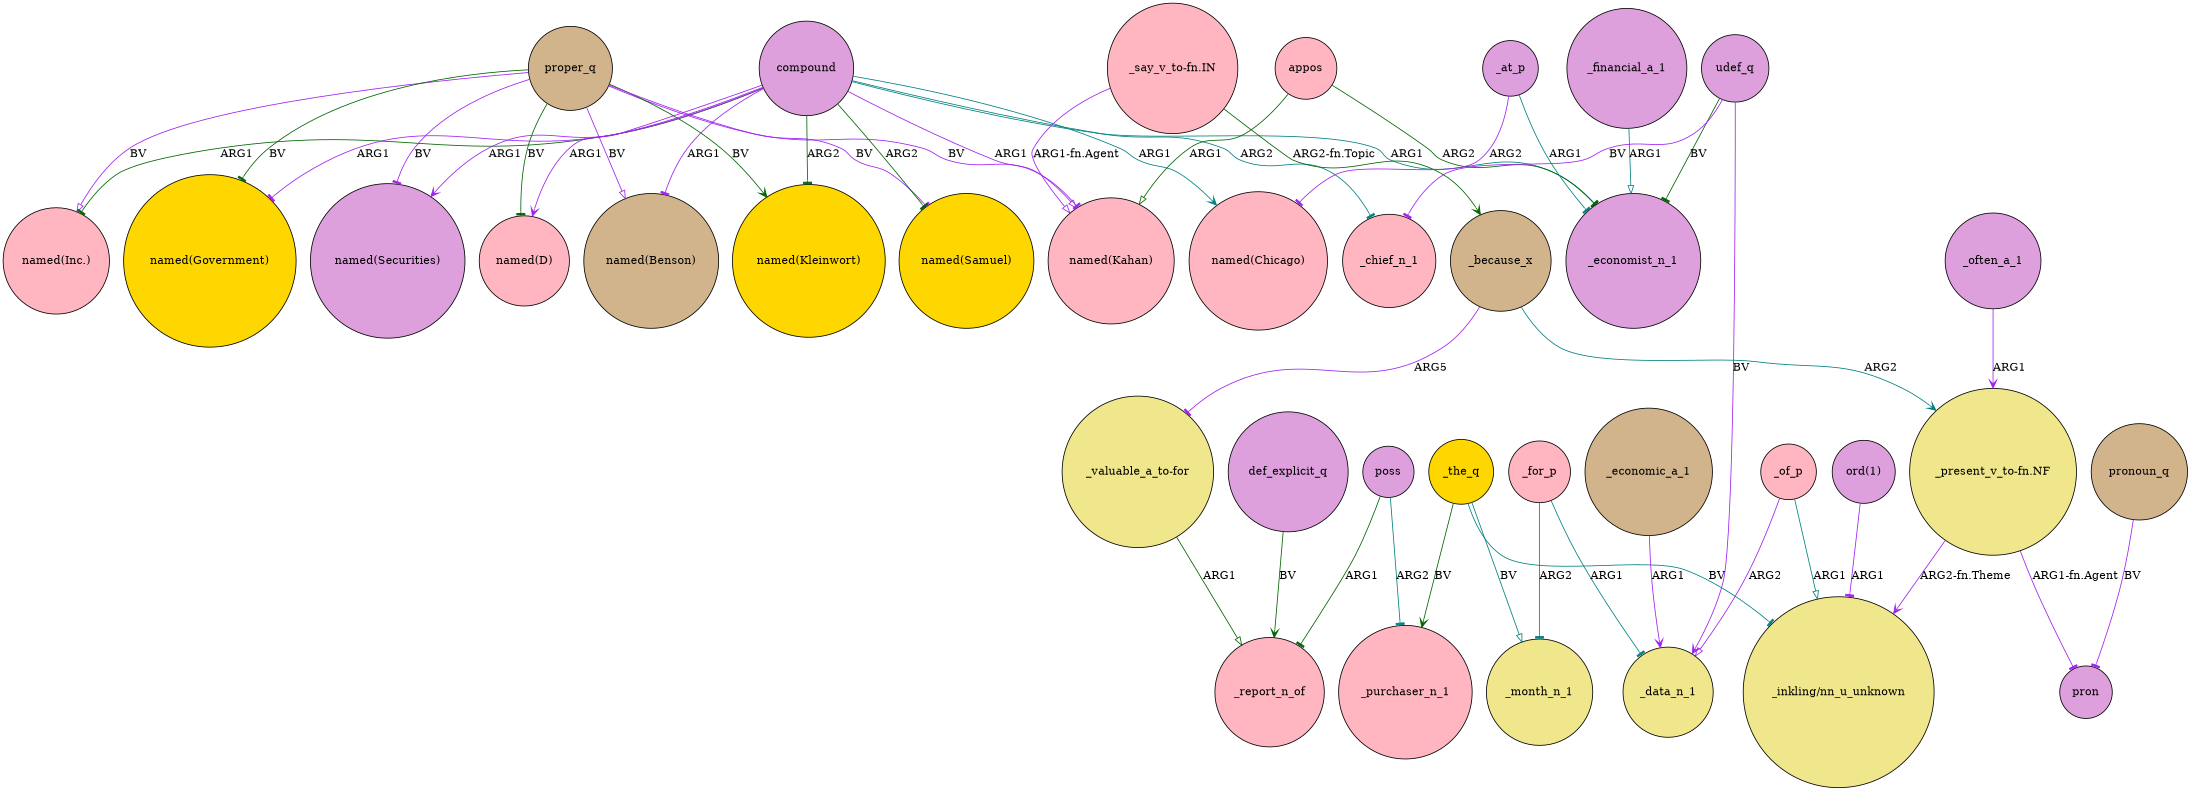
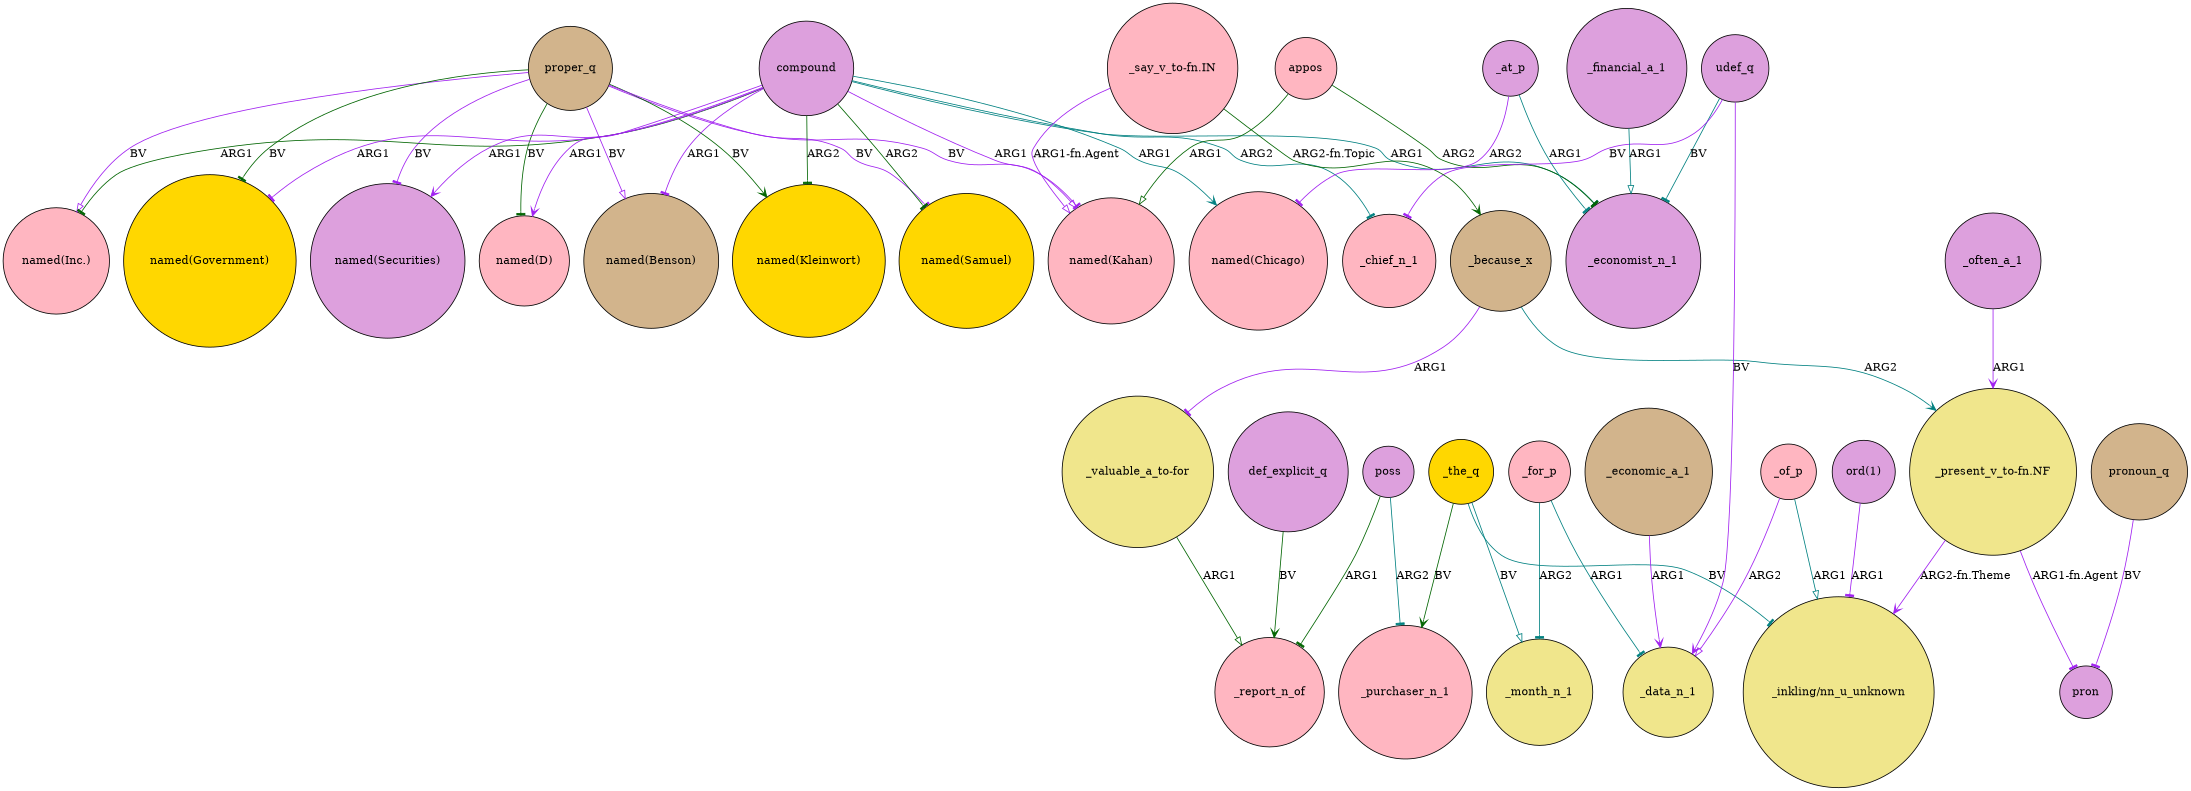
edge "udef_q" -> "_economist_n_1": color darkgreen -> teal
edge "_because_x" -> "_valuable_a_to-for": label "ARG5" -> "ARG1"
